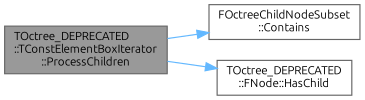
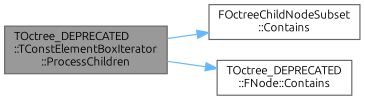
node "TOctree_DEPRECATED ::FNode::HasChild": label "TOctree_DEPRECATED ::FNode::HasChild" -> "TOctree_DEPRECATED ::FNode::Contains"
